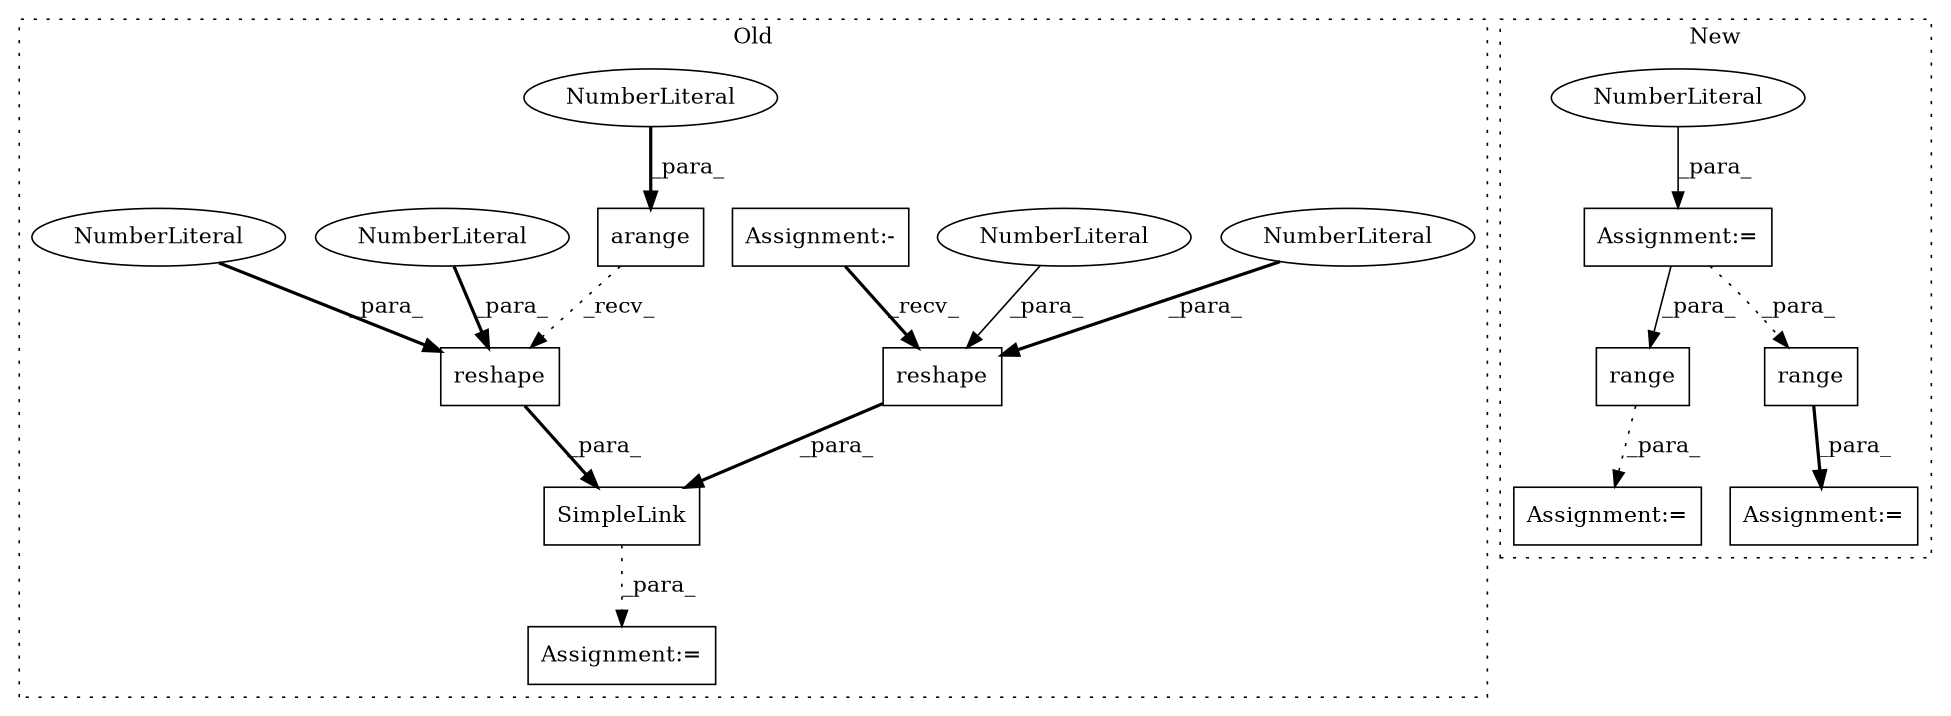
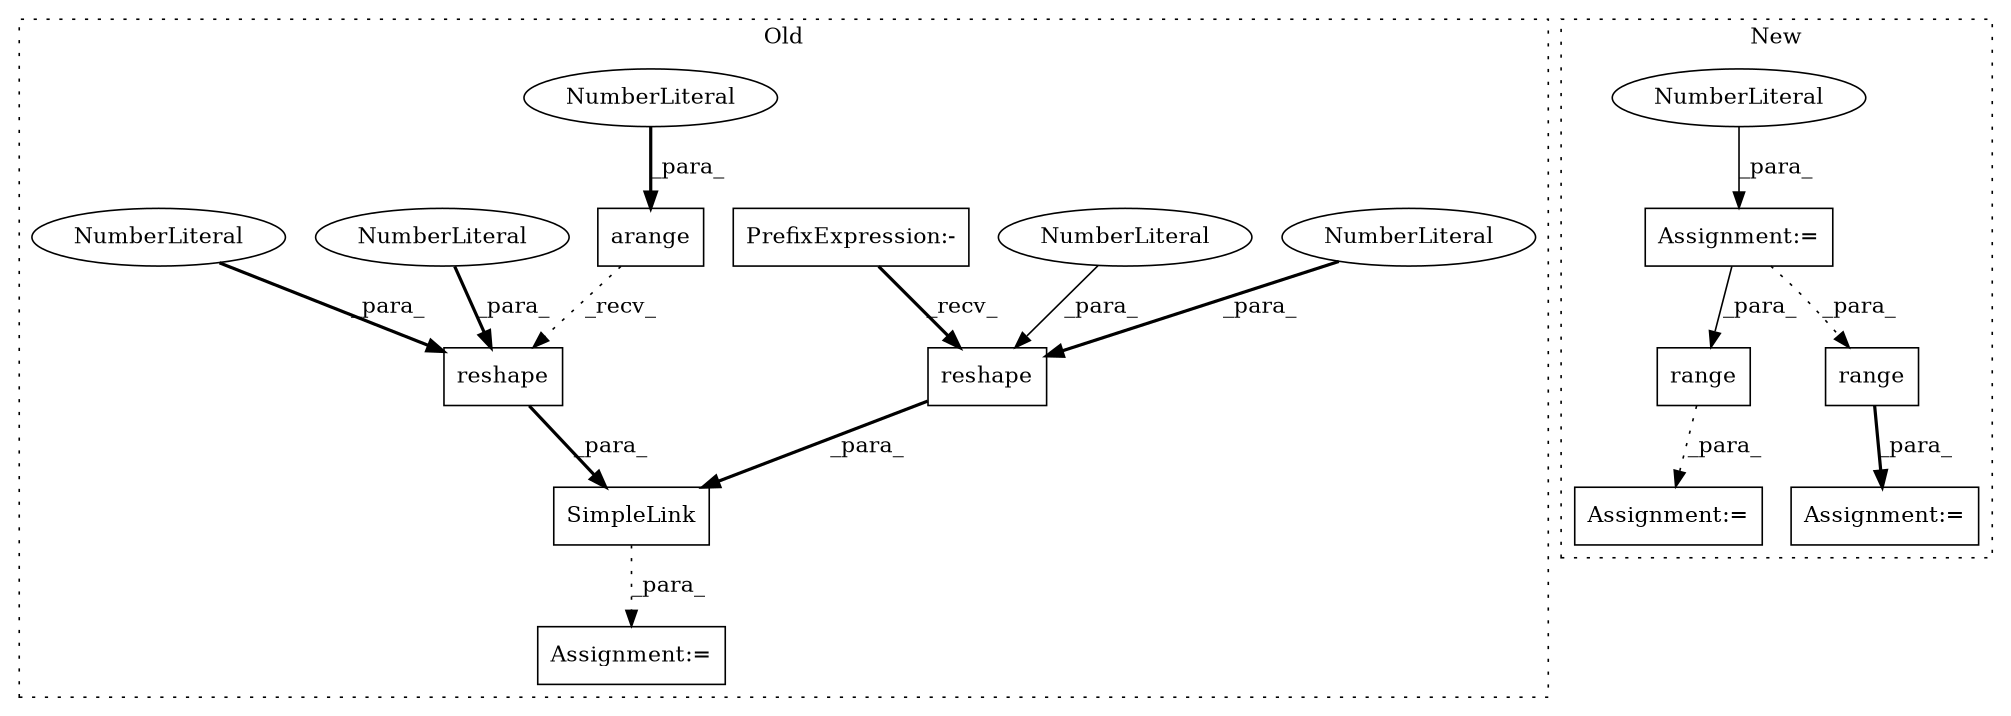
node "Assignment:-": label "Assignment:-" -> "PrefixExpression:-"
